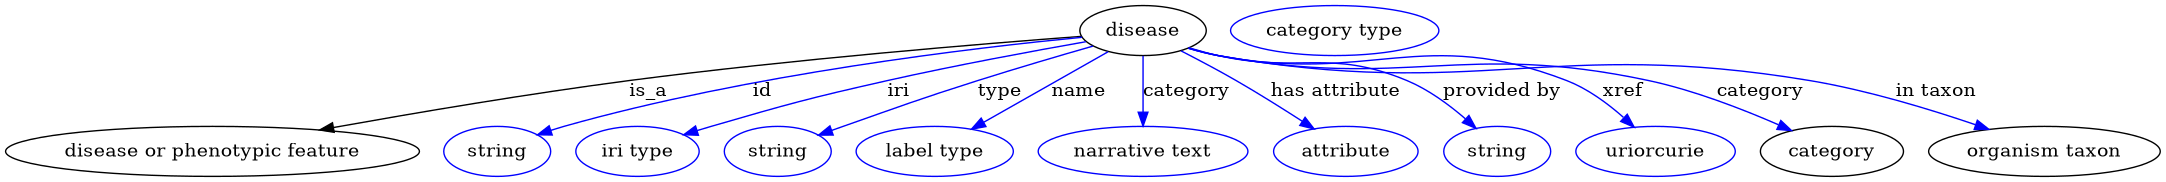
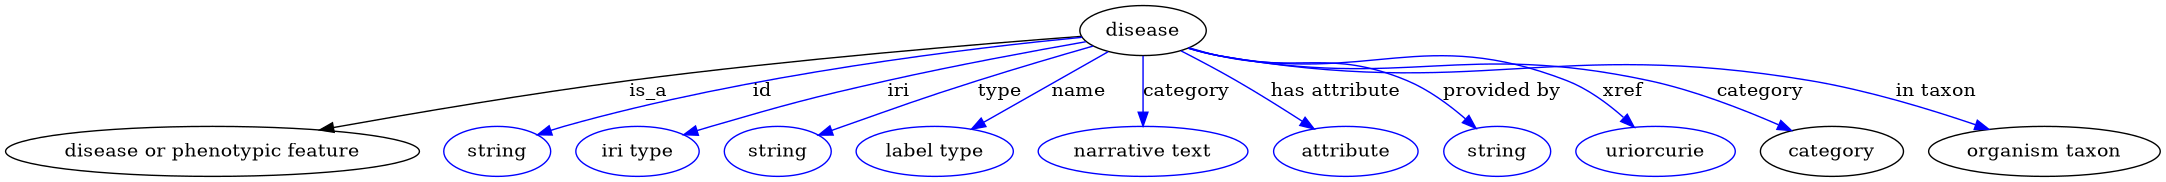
node "category type": removed
